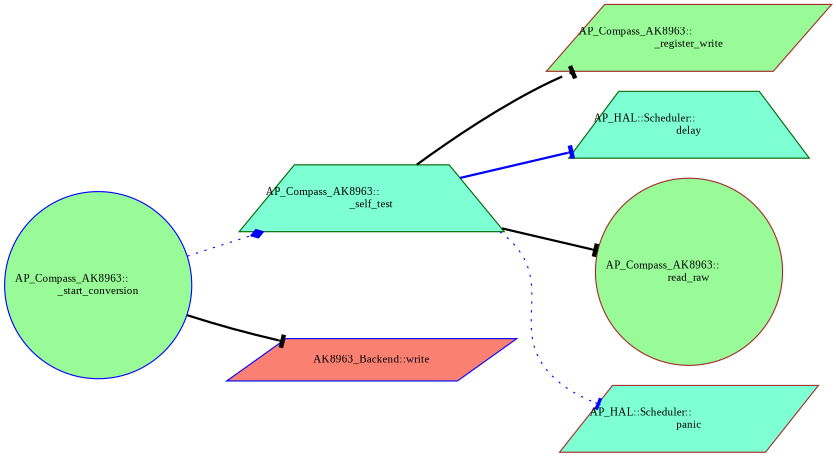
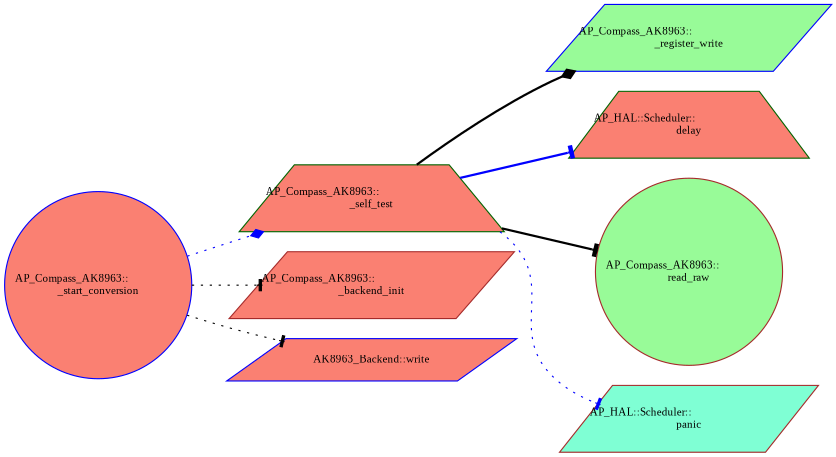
node "AP_Compass_AK8963:: _register_write": color brown -> blue
edge "AP_Compass_AK8963:: _self_test" -> "AP_Compass_AK8963:: _register_write": arrowhead tee -> diamond
node "AP_HAL::Scheduler:: delay": fillcolor aquamarine -> salmon
node "AP_Compass_AK8963:: _self_test": fillcolor aquamarine -> salmon
node "AP_Compass_AK8963:: _start_conversion": fillcolor palegreen -> salmon
node "AP_Compass_AK8963:: _backend_init": added
edge "AP_Compass_AK8963:: _start_conversion" -> "AK8963_Backend::write": style bold -> dotted
